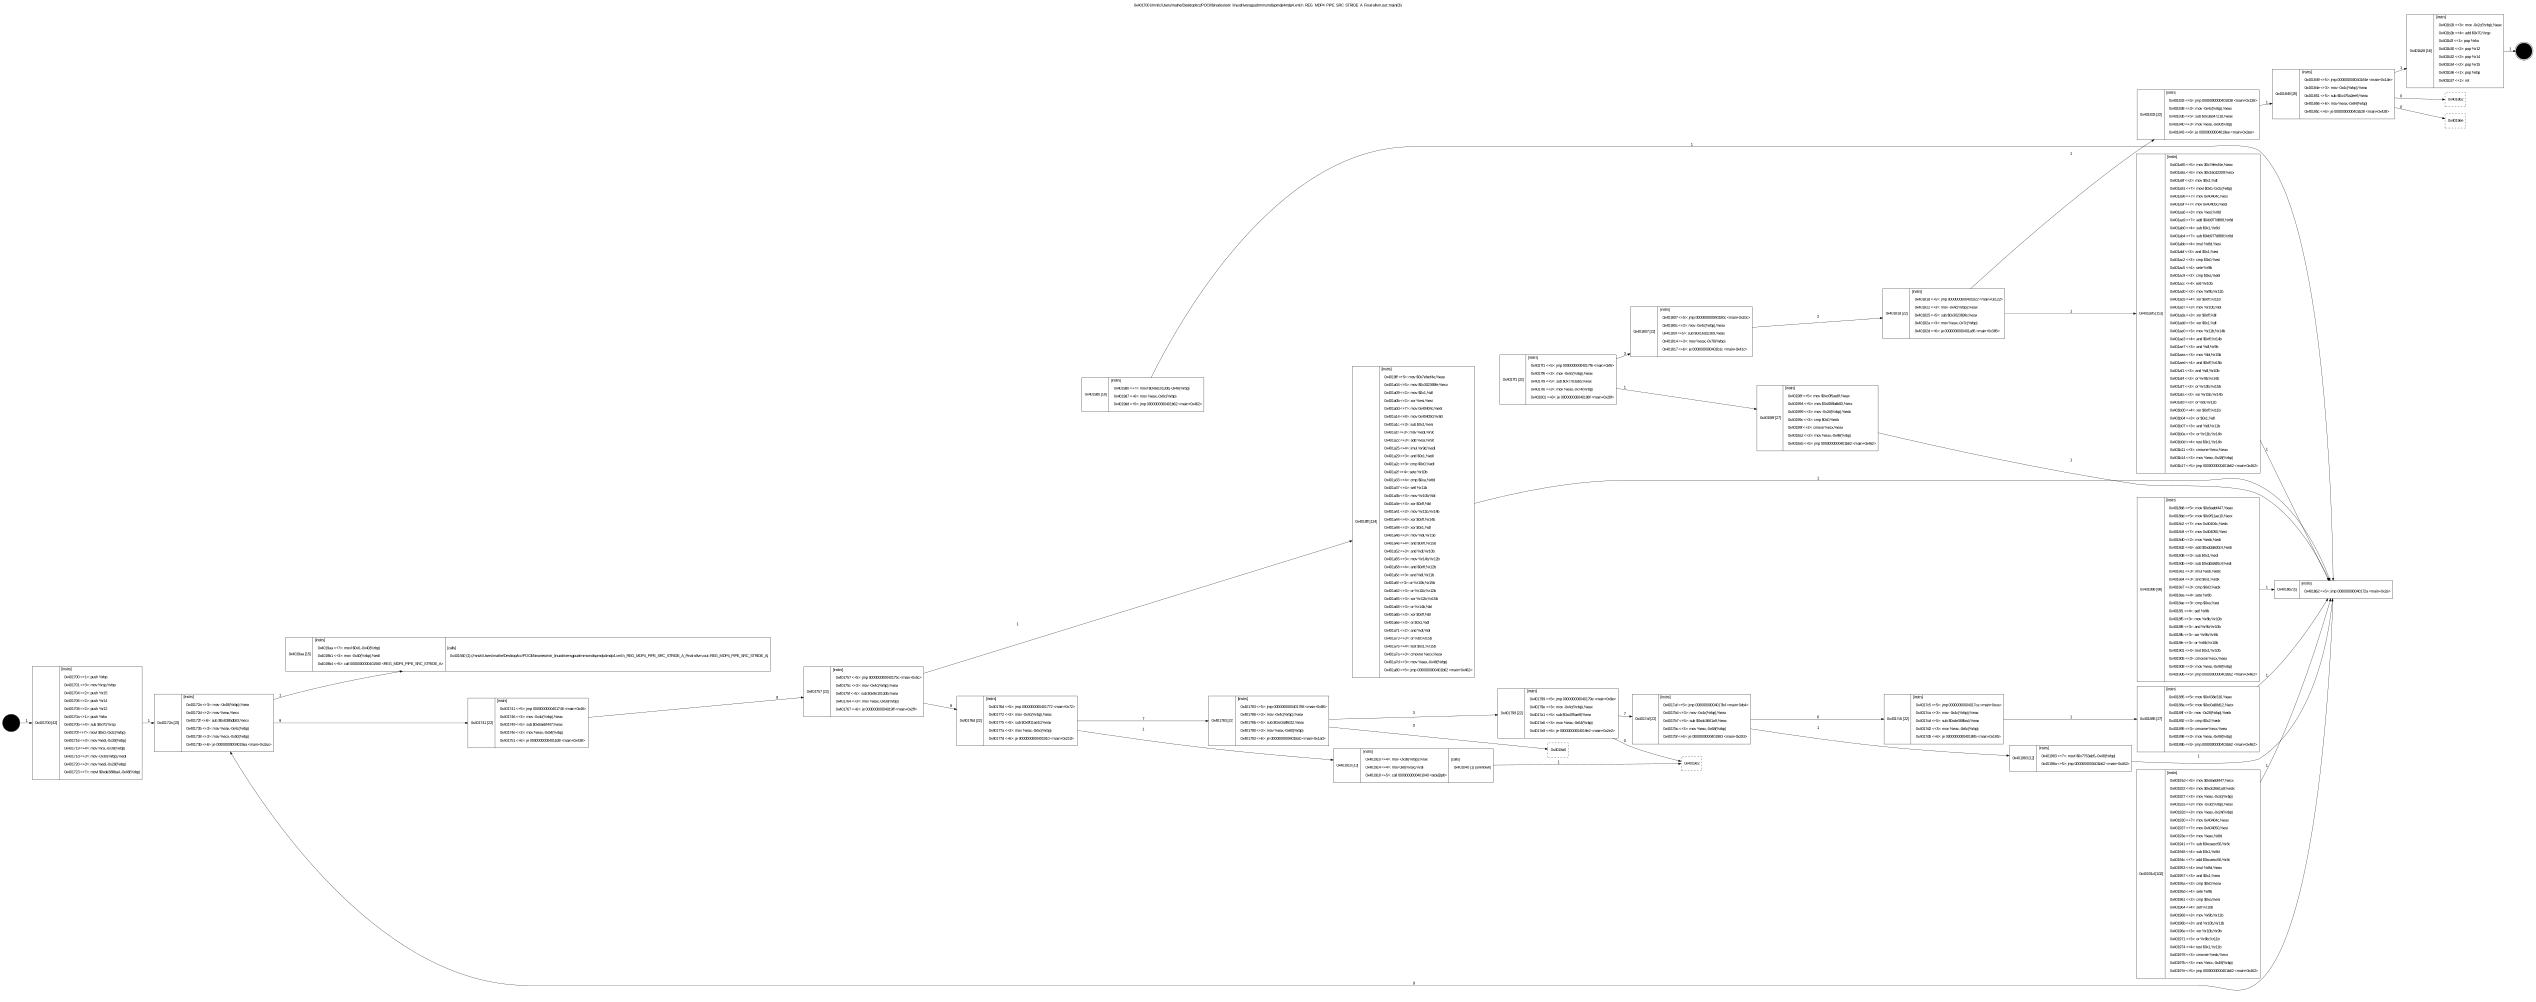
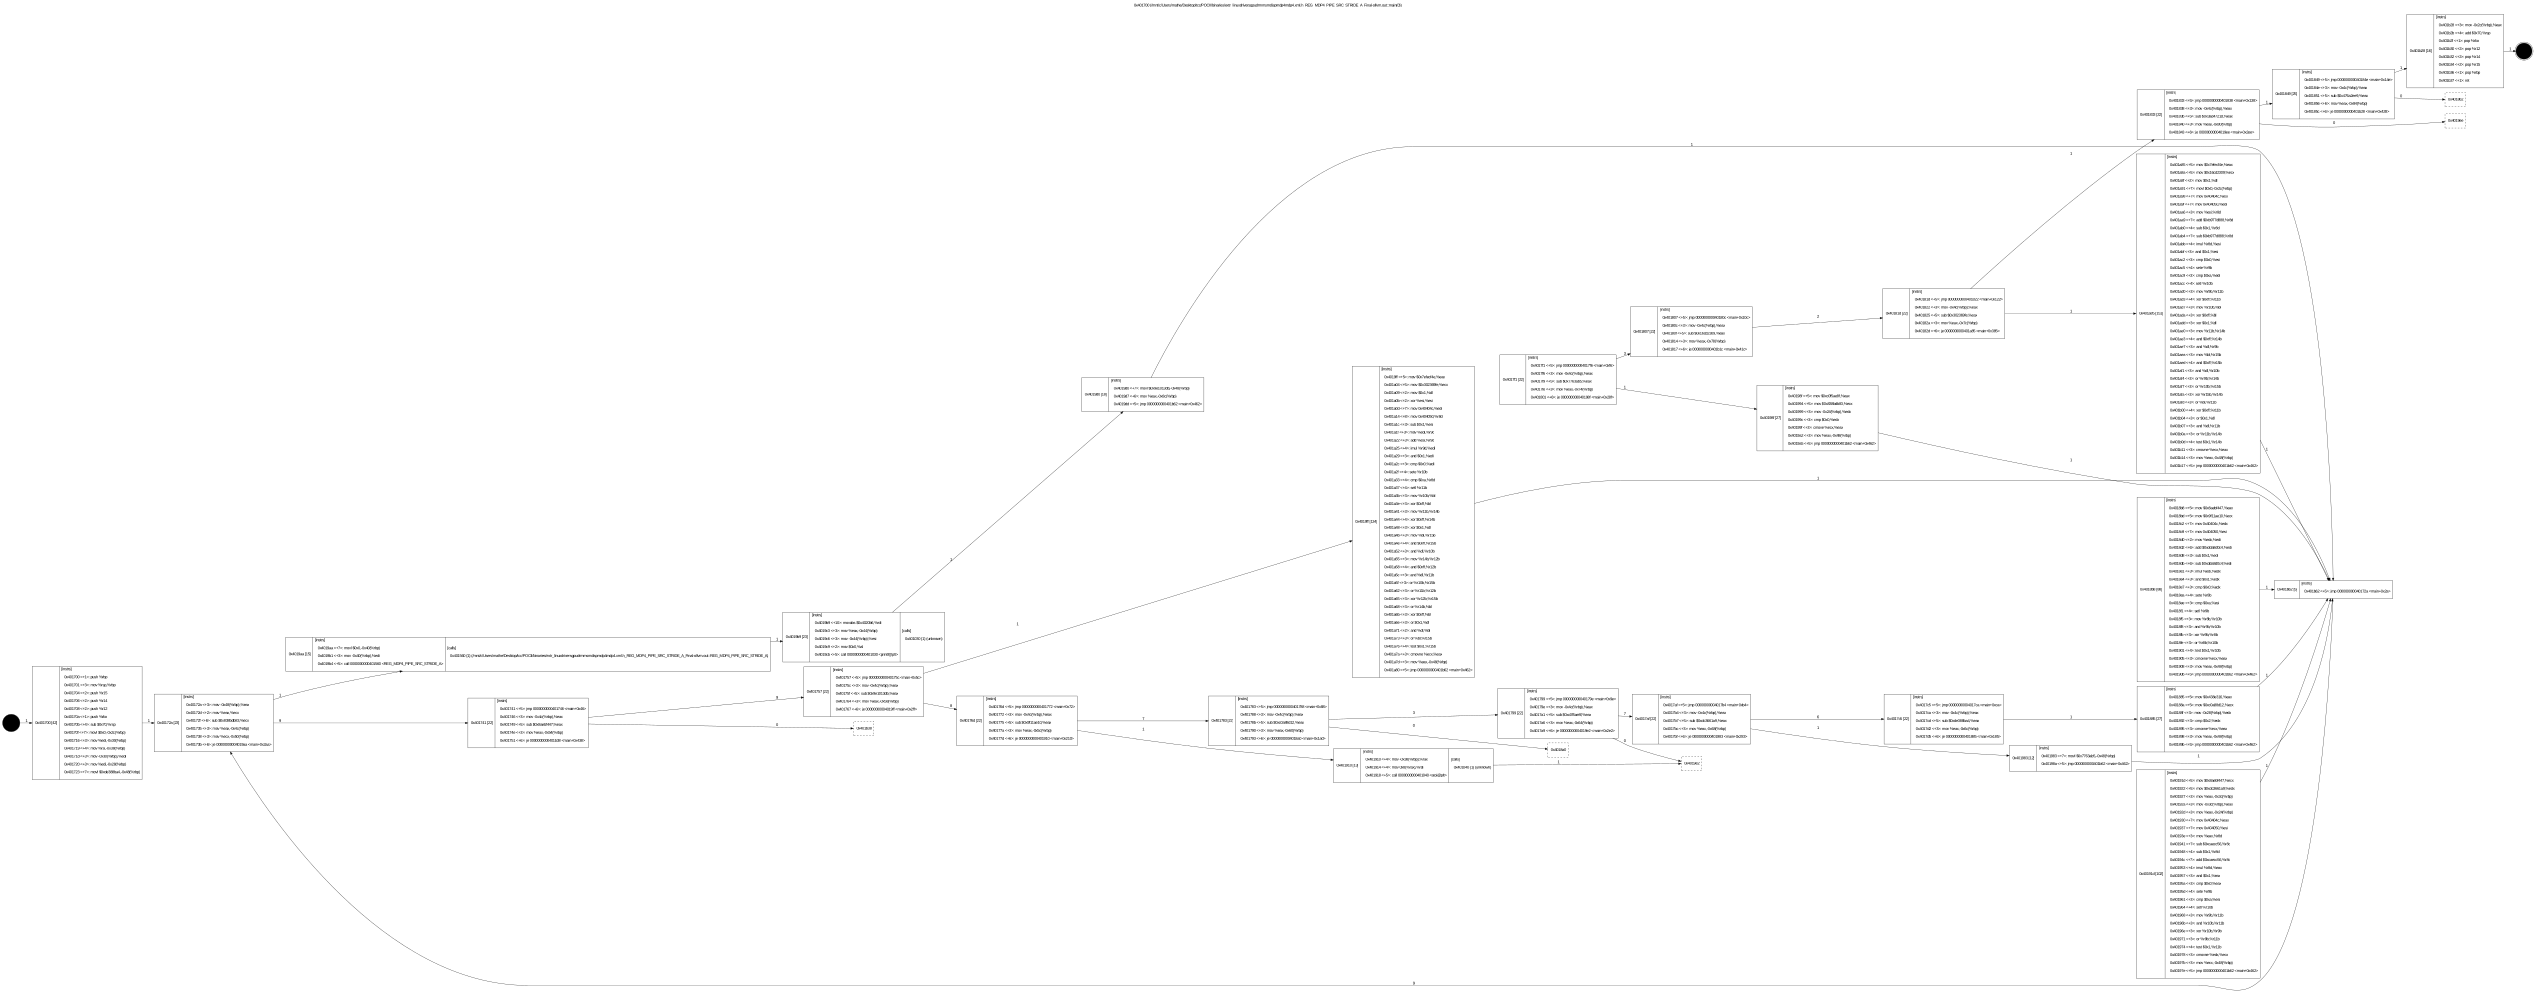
edge "0x401849 [25]" -> "0x4019ee": now "0x401833 [22]" -> "0x4019ee"
node "0x4019b9 [23]": added
node "0x401b38": added
